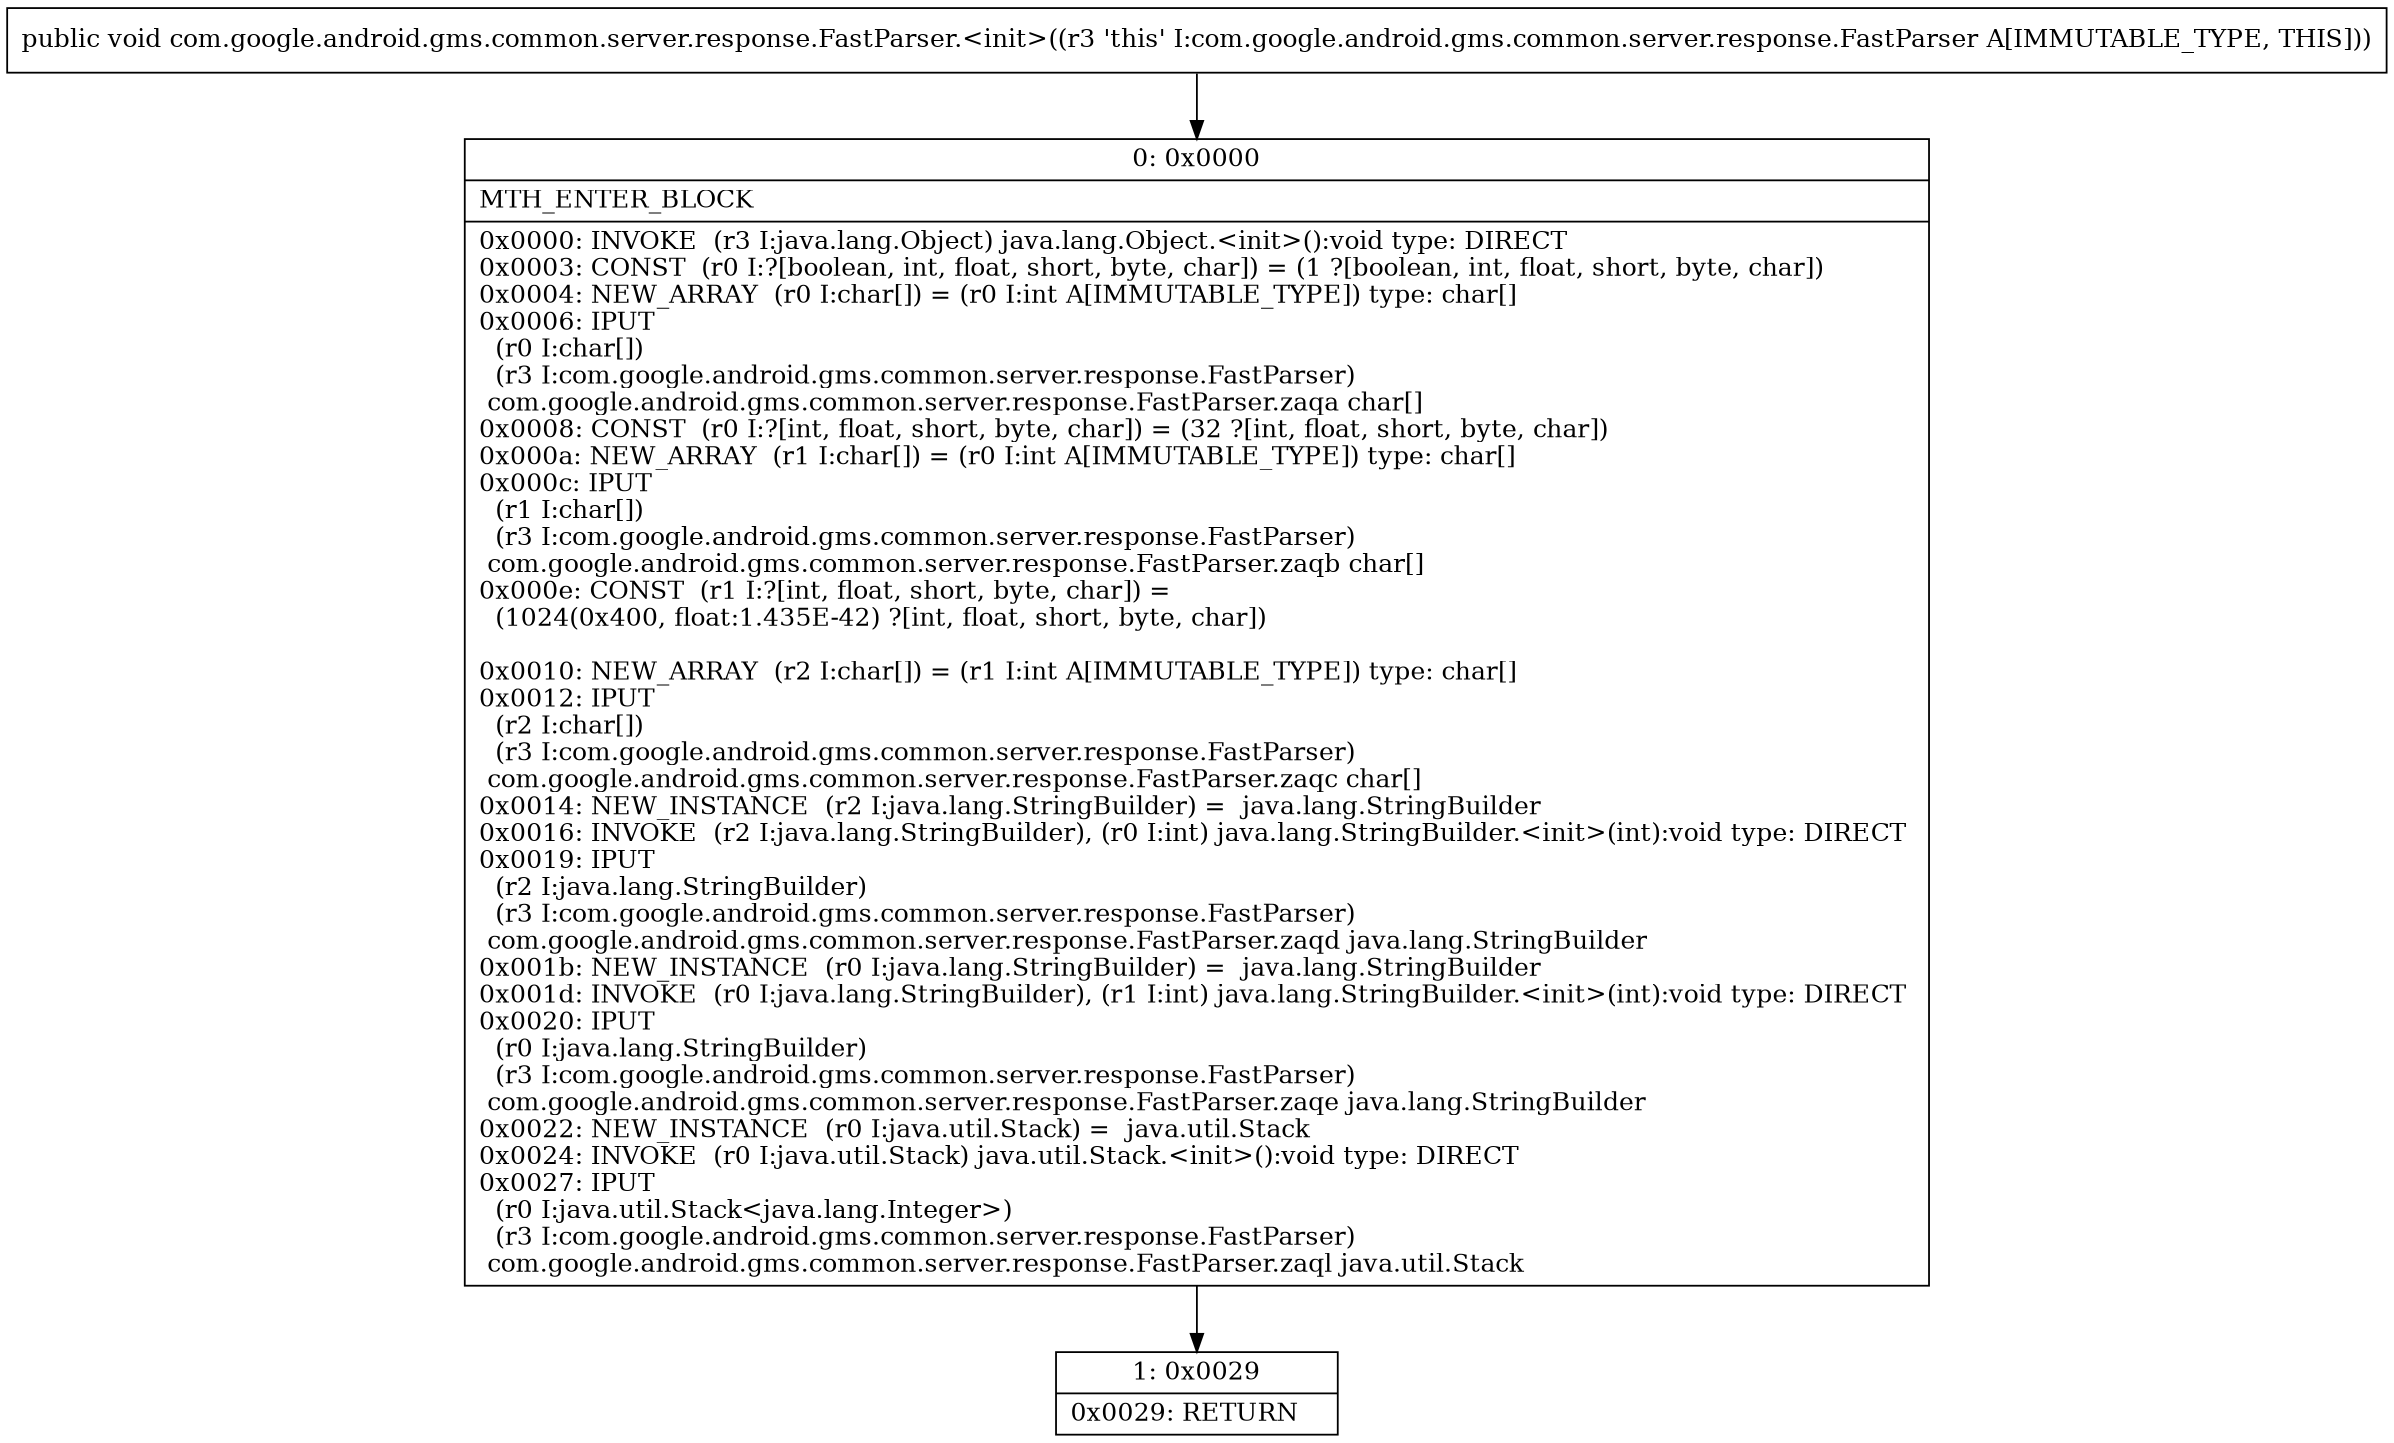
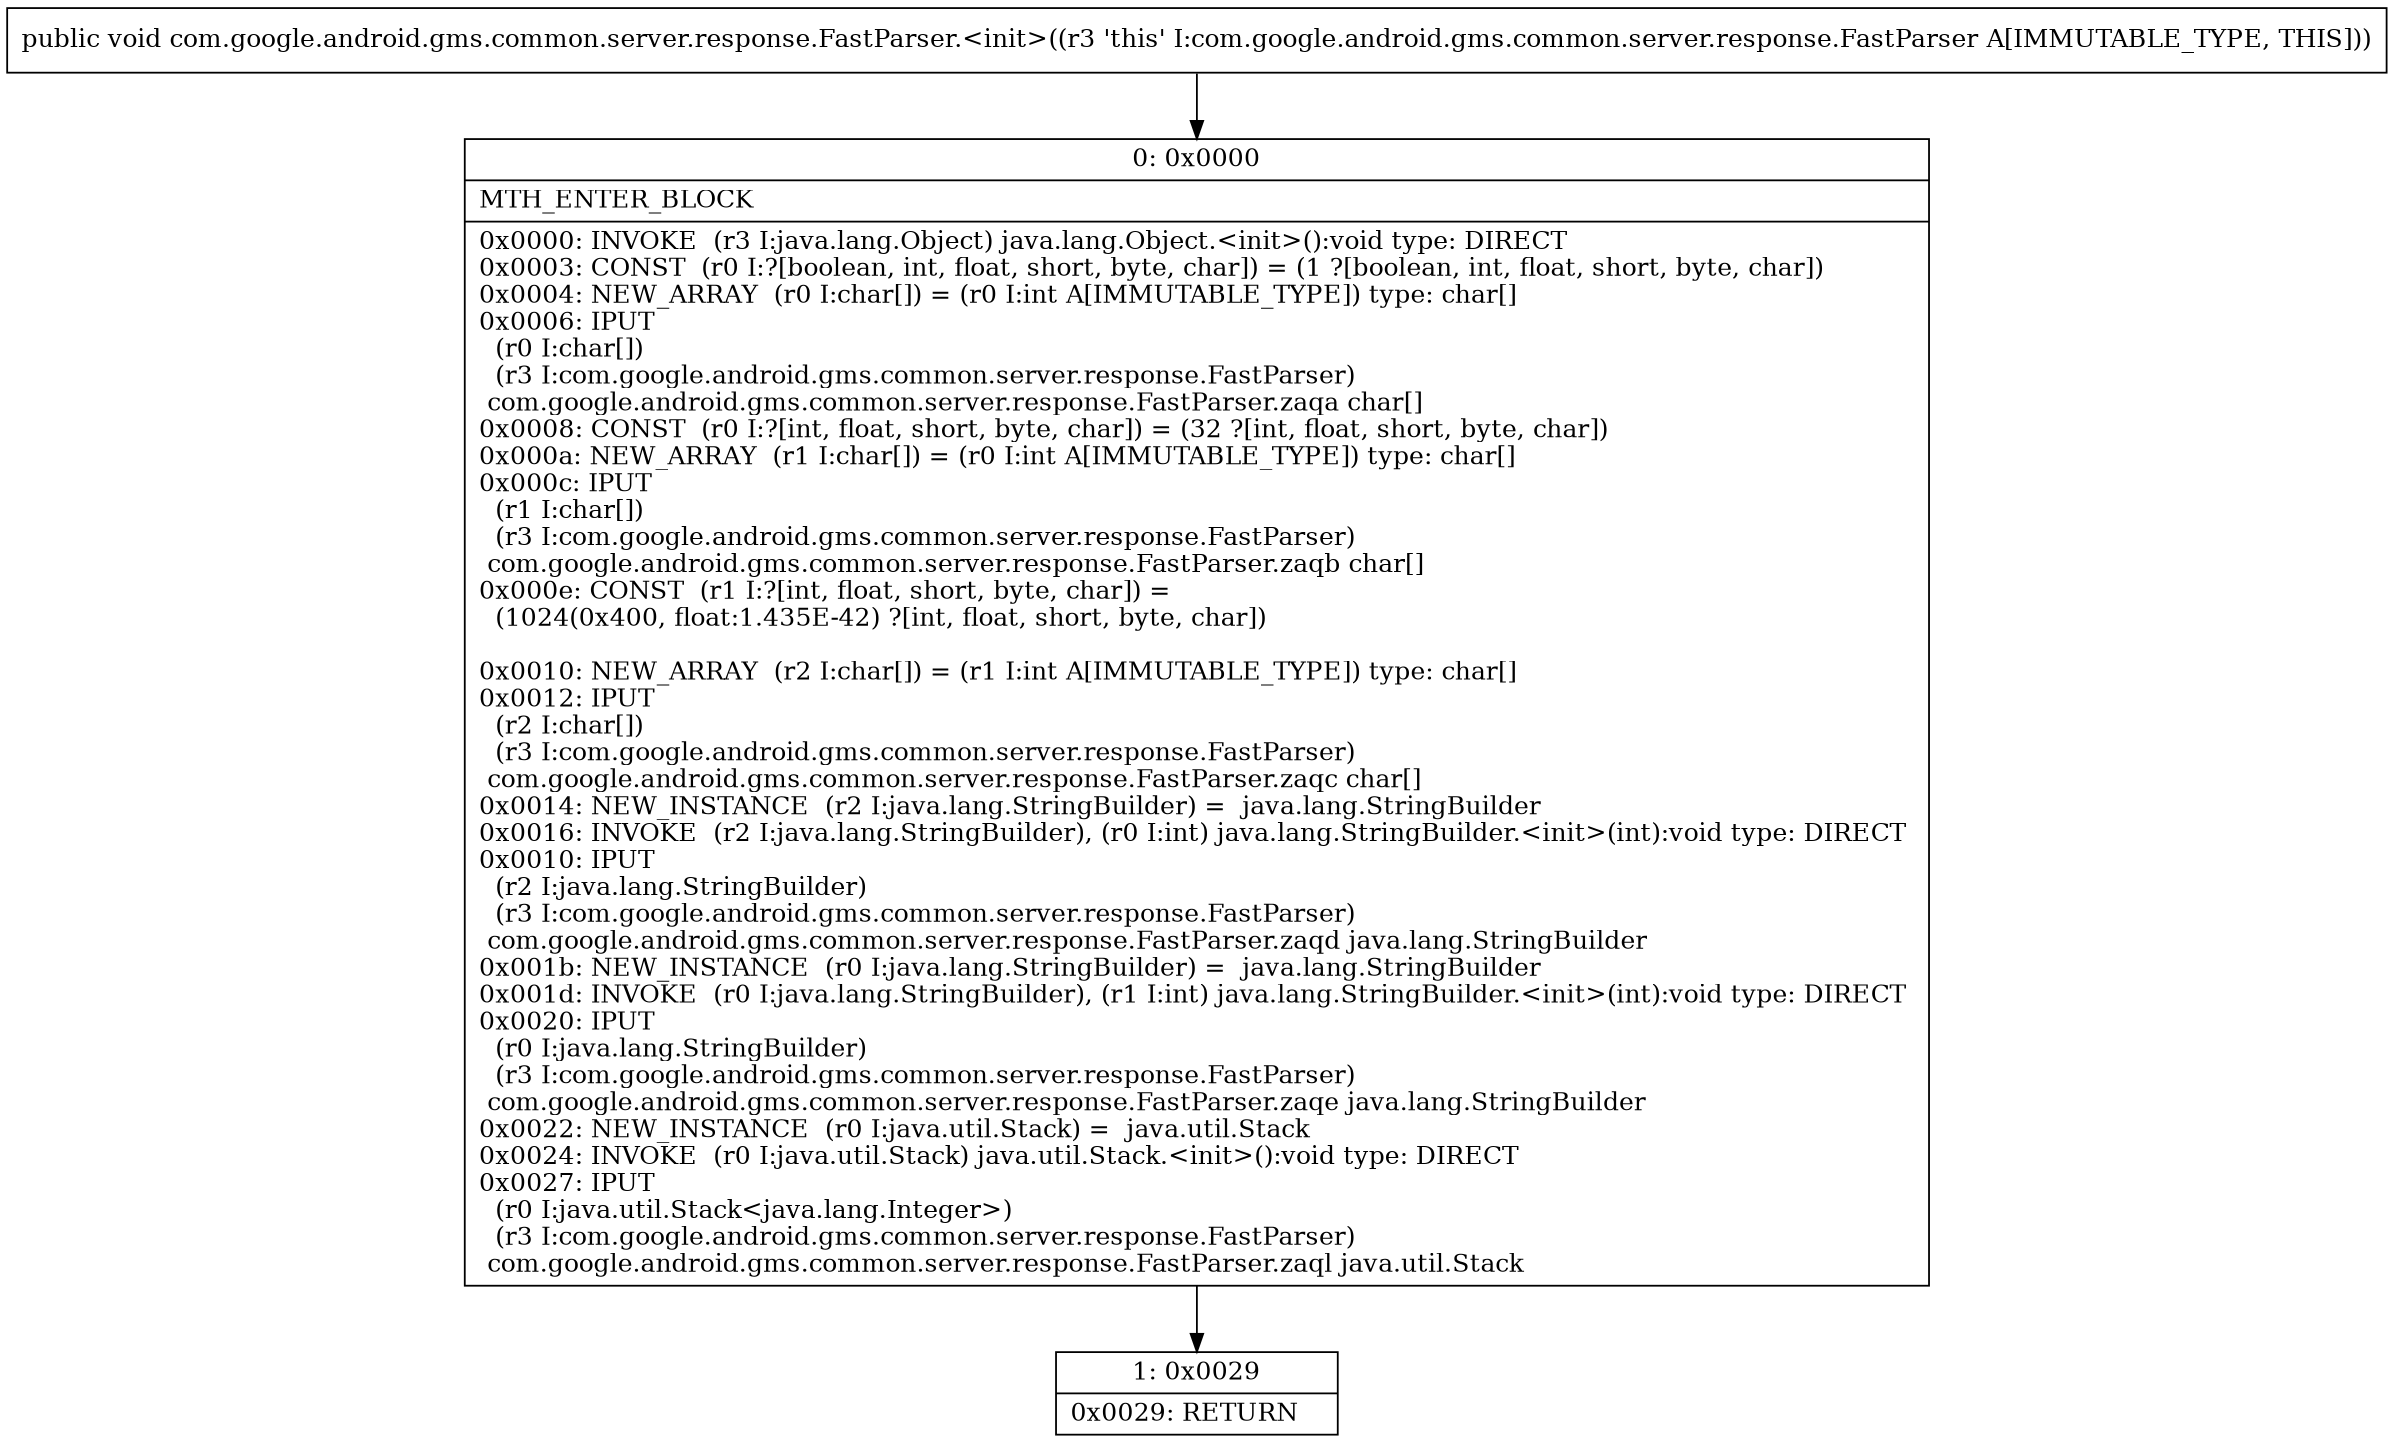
node "0: 0x0000": text "0x0019: IPUT" -> "0x0010: IPUT"
